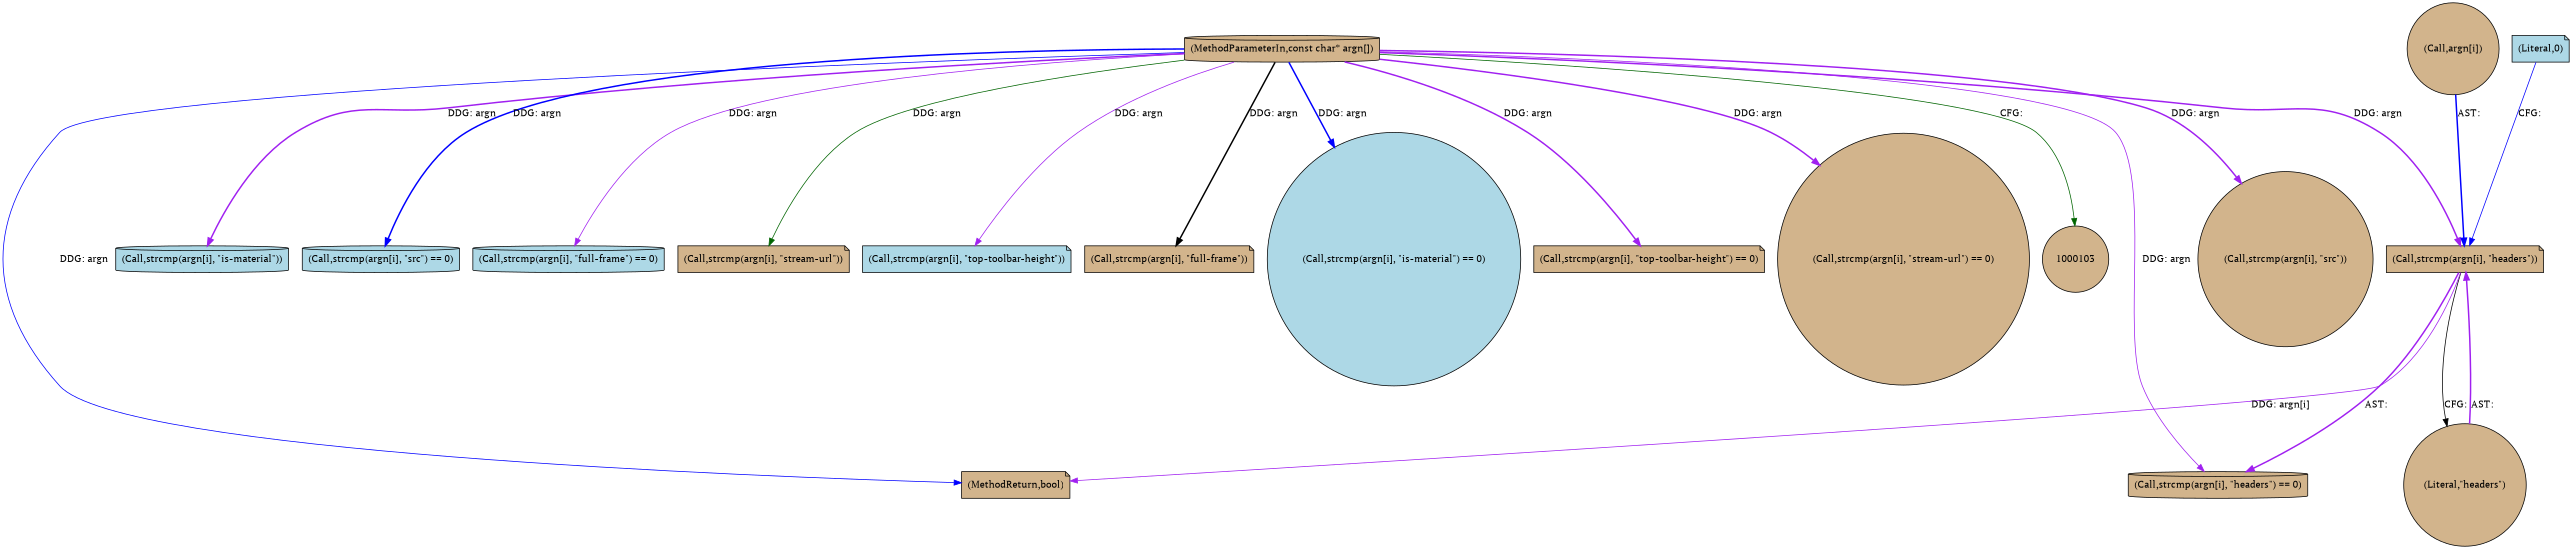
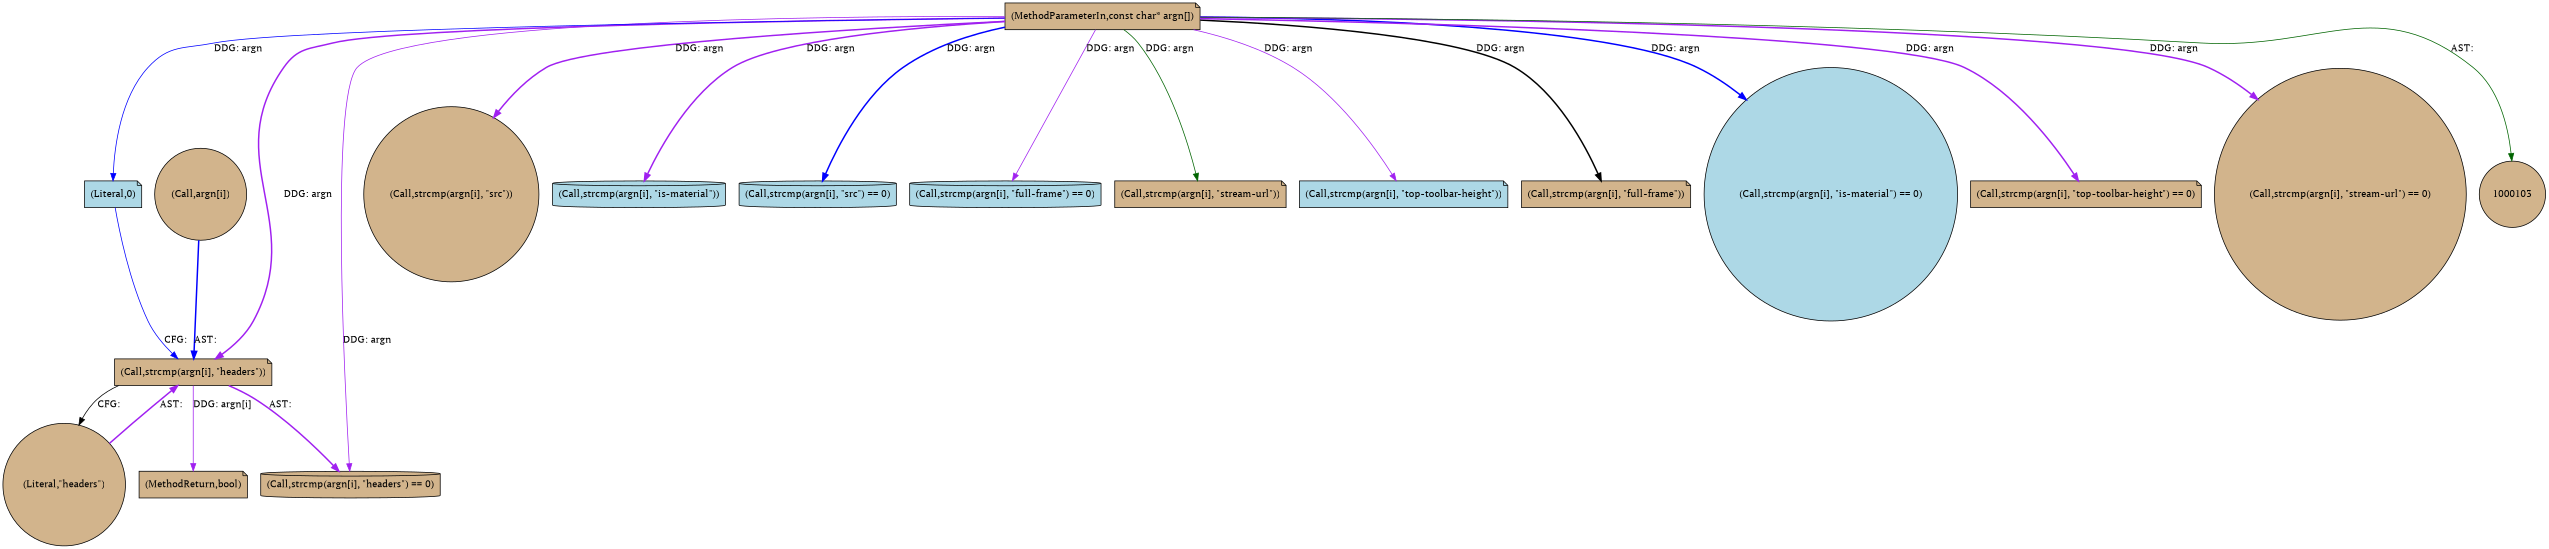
node "(MethodParameterIn,const char* argn[])": shape cylinder -> note
edge "(MethodParameterIn,const char* argn[])" -> "1000103": label "CFG: " -> "AST: "
edge "(MethodParameterIn,const char* argn[])" -> "(MethodReturn,bool)": now "(MethodParameterIn,const char* argn[])" -> "(Literal,0)"
